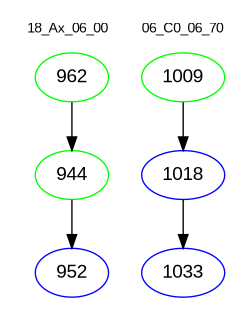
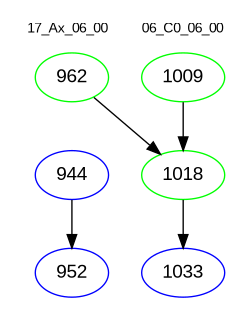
cluster "18_Ax_06_00": label "18_Ax_06_00" -> "17_Ax_06_00"
cluster "06_C0_06_70": label "06_C0_06_70" -> "06_C0_06_00"
edge "962" -> "944": now "962" -> "1018"
node "944": color green -> blue
node "1018": color blue -> green
